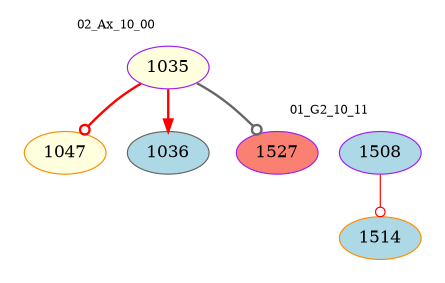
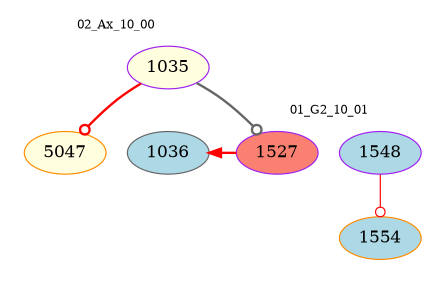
edge "1035" -> "1036": now "1527" -> "1036"
cluster "01_G2_10_11": label "01_G2_10_11" -> "01_G2_10_01"
node "1047": label "1047" -> "5047"
node "1508": label "1508" -> "1548"
node "1514": label "1514" -> "1554"
